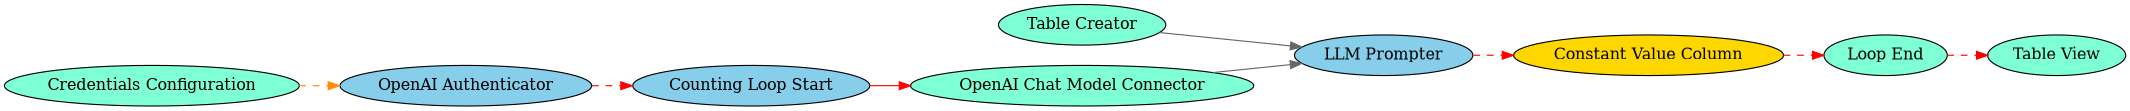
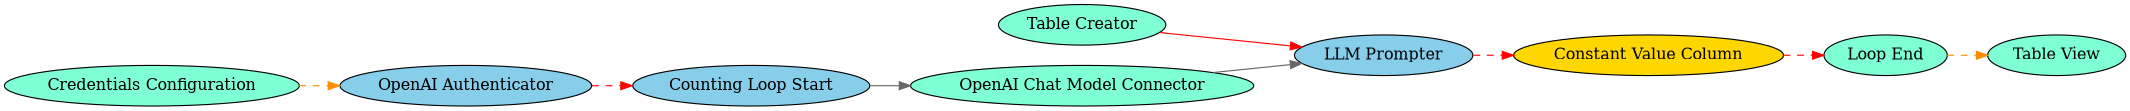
edge "Table Creator" -> "LLM Prompter": color gray40 -> red
edge "Loop End" -> "Table View": color red -> darkorange
edge "Counting Loop Start" -> "OpenAI Chat Model Connector": color red -> gray40
